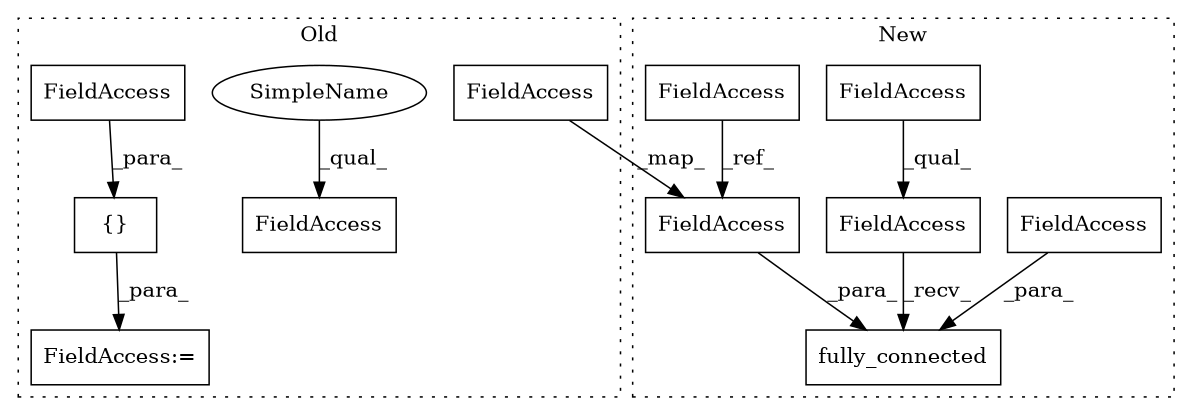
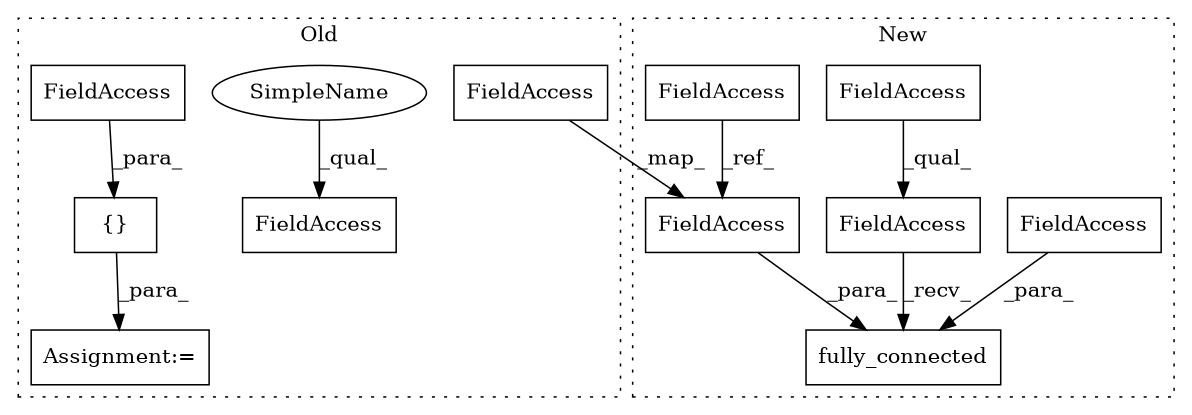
node "FieldAccess:=": label "FieldAccess:=" -> "Assignment:="
